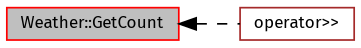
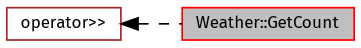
edge "operator>>" -> "Weather::GetCount": reversed
